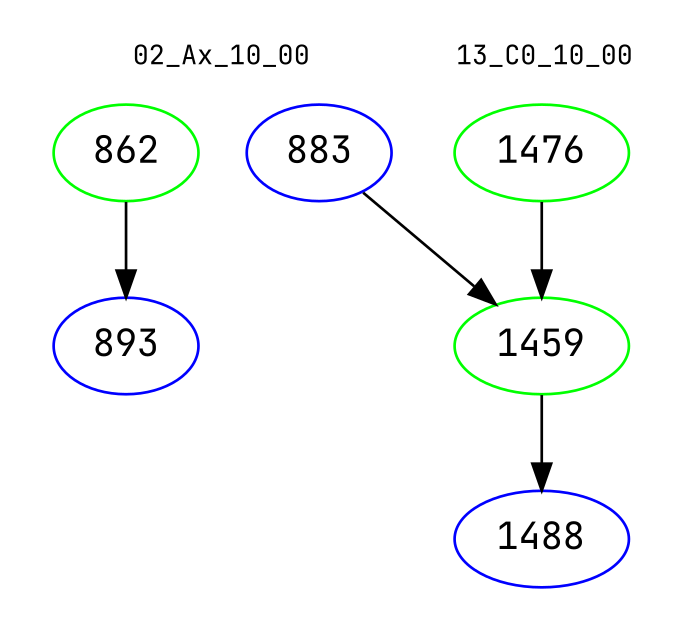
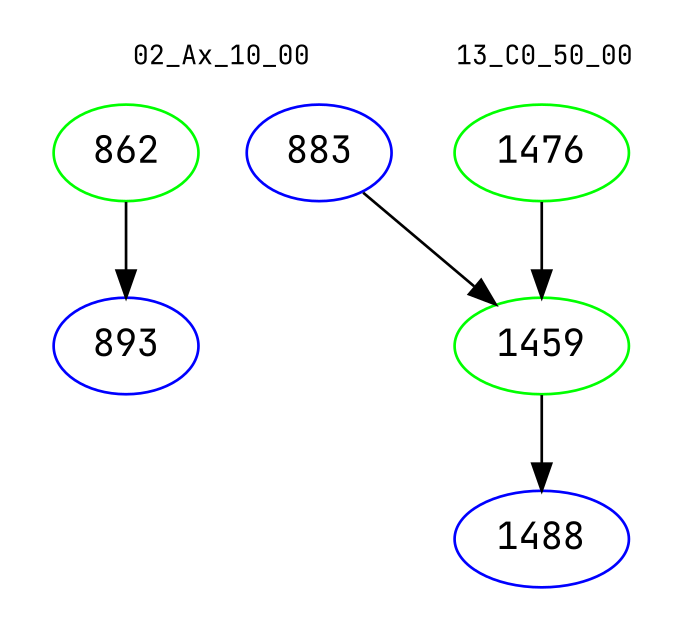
cluster "13_C0_10_00": label "13_C0_10_00" -> "13_C0_50_00"
